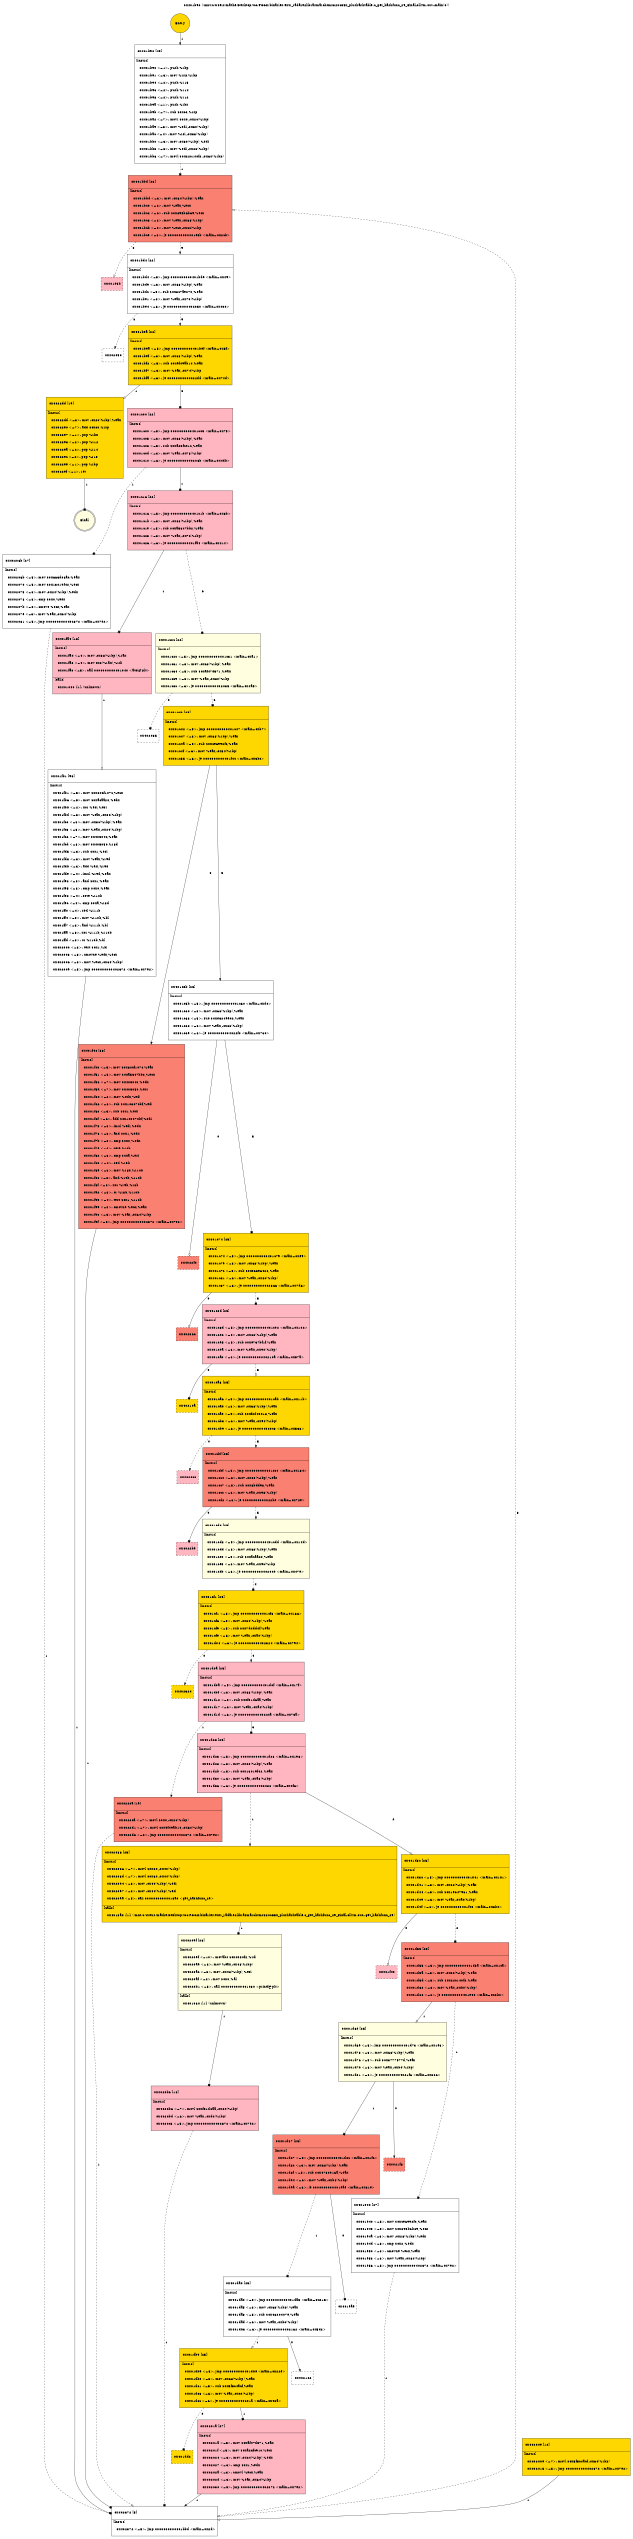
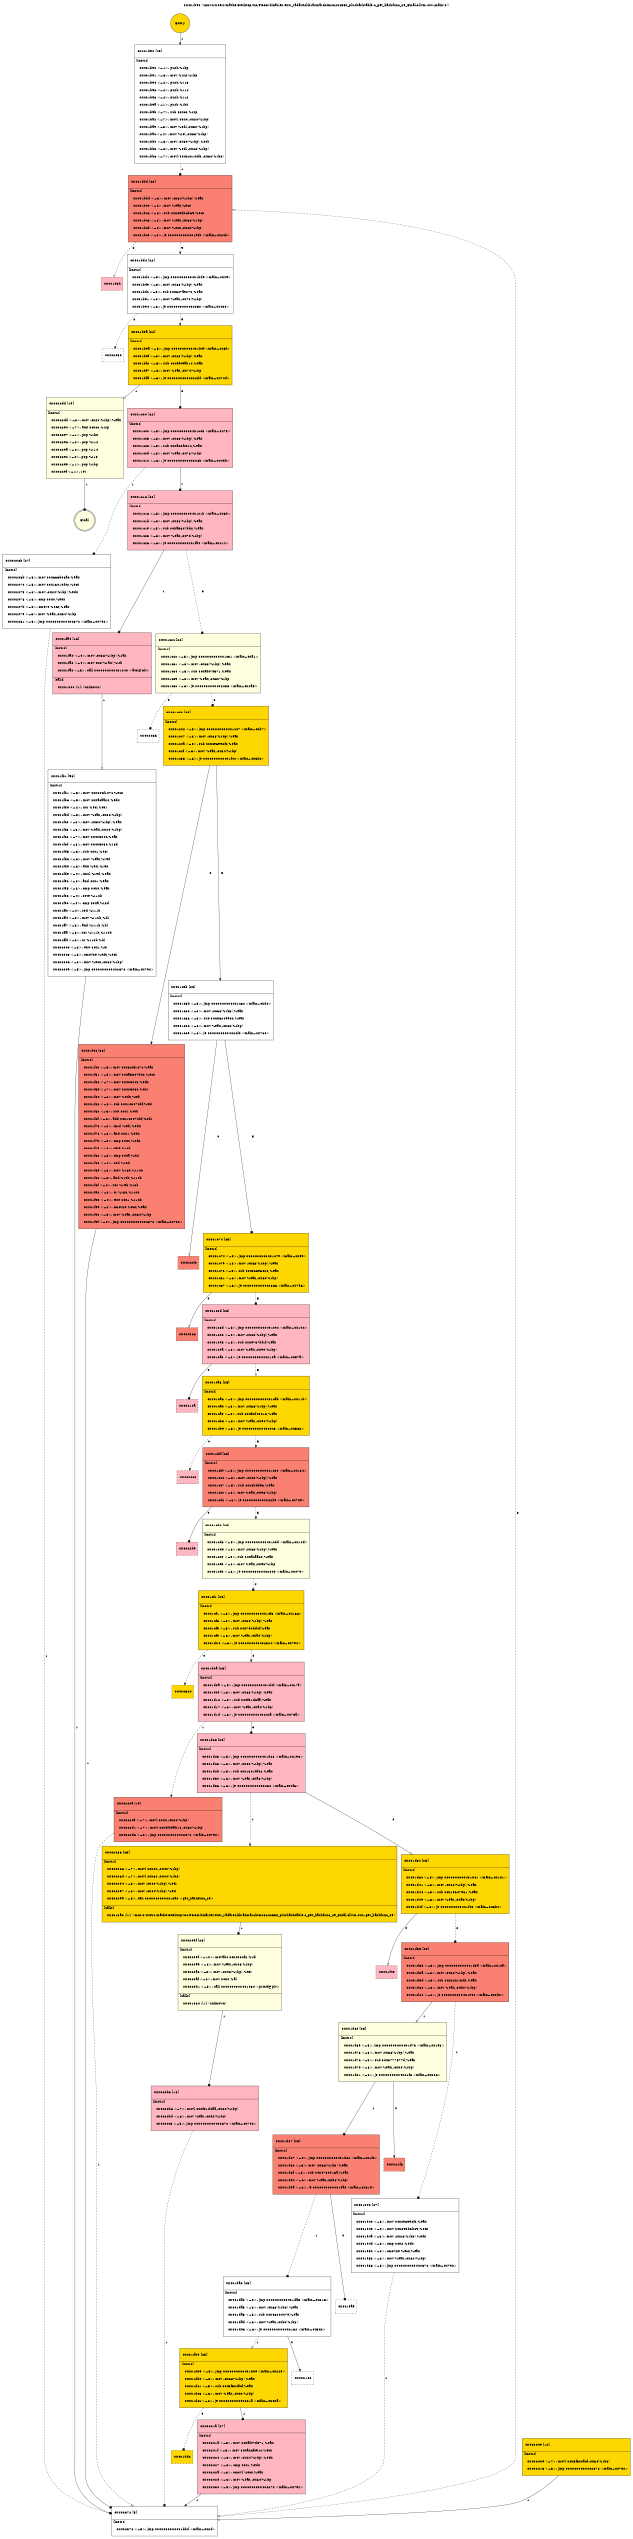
node "0x4022dd [19]": fillcolor gold -> lightyellow
node "0x40210a": fillcolor gold -> lightpink
